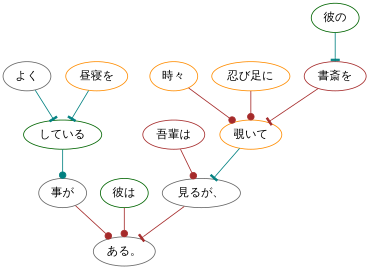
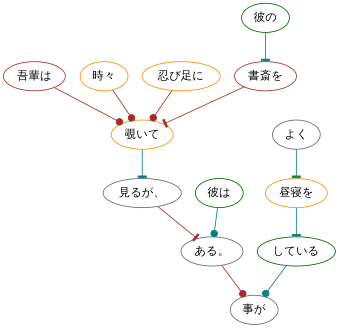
edge "よく" -> "している": now "よく" -> "昼寝を"
edge "吾輩は" -> "見るが、": now "吾輩は" -> "覗いて"
edge "彼は" -> "ある。": color brown -> teal
edge "事が" -> "ある。": reversed
